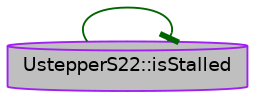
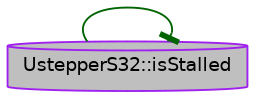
node "UstepperS22::isStalled": label "UstepperS22::isStalled" -> "UstepperS32::isStalled"
